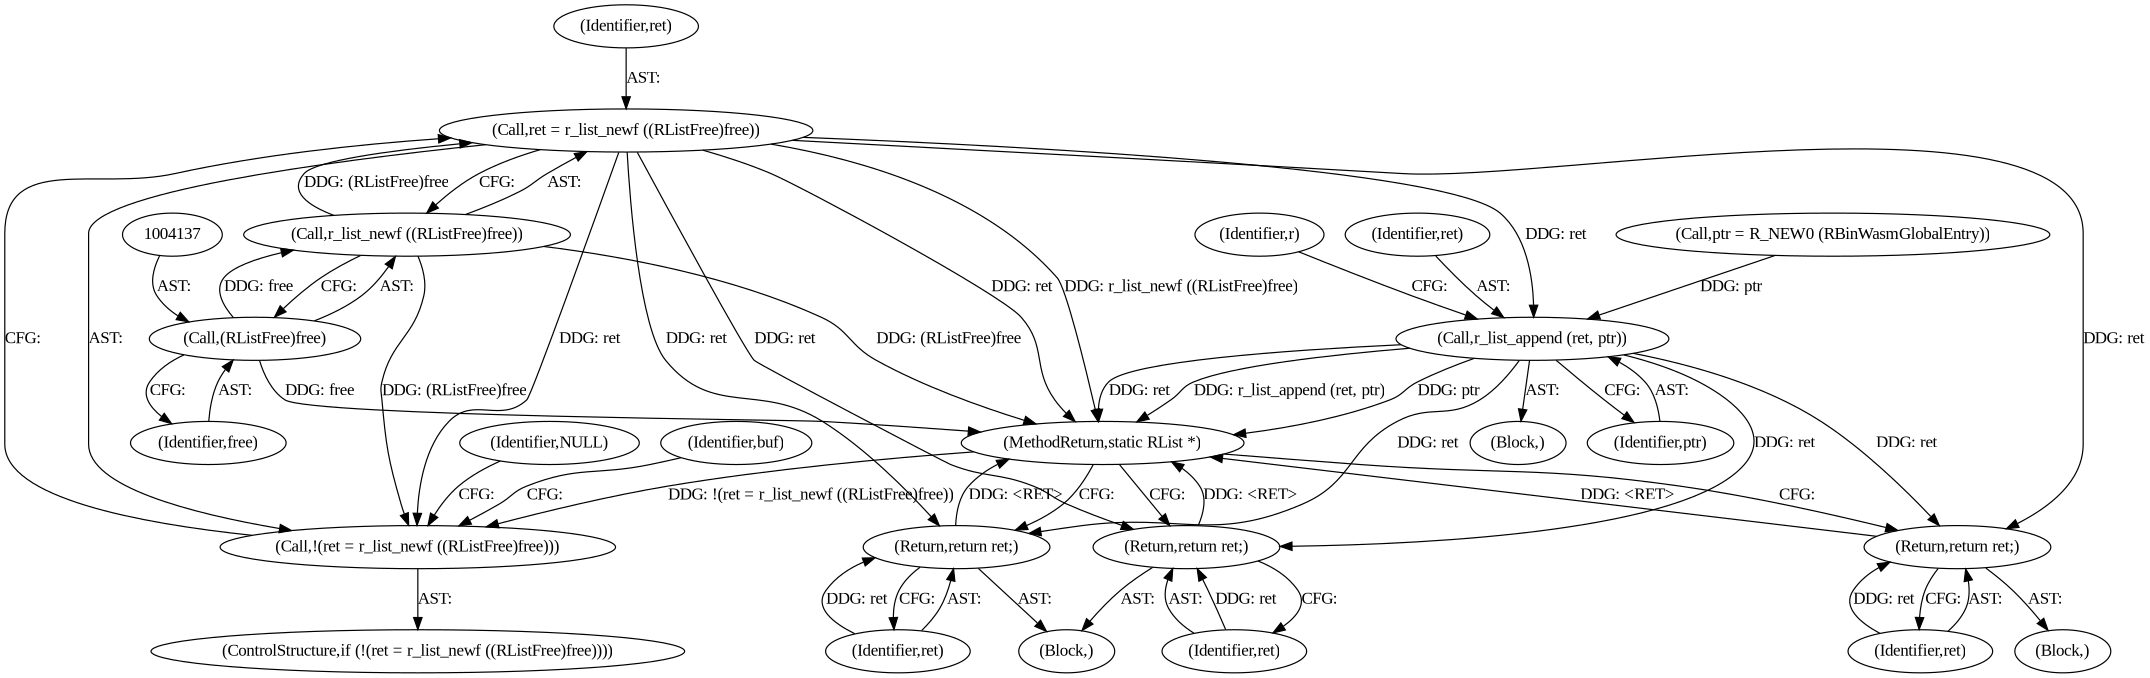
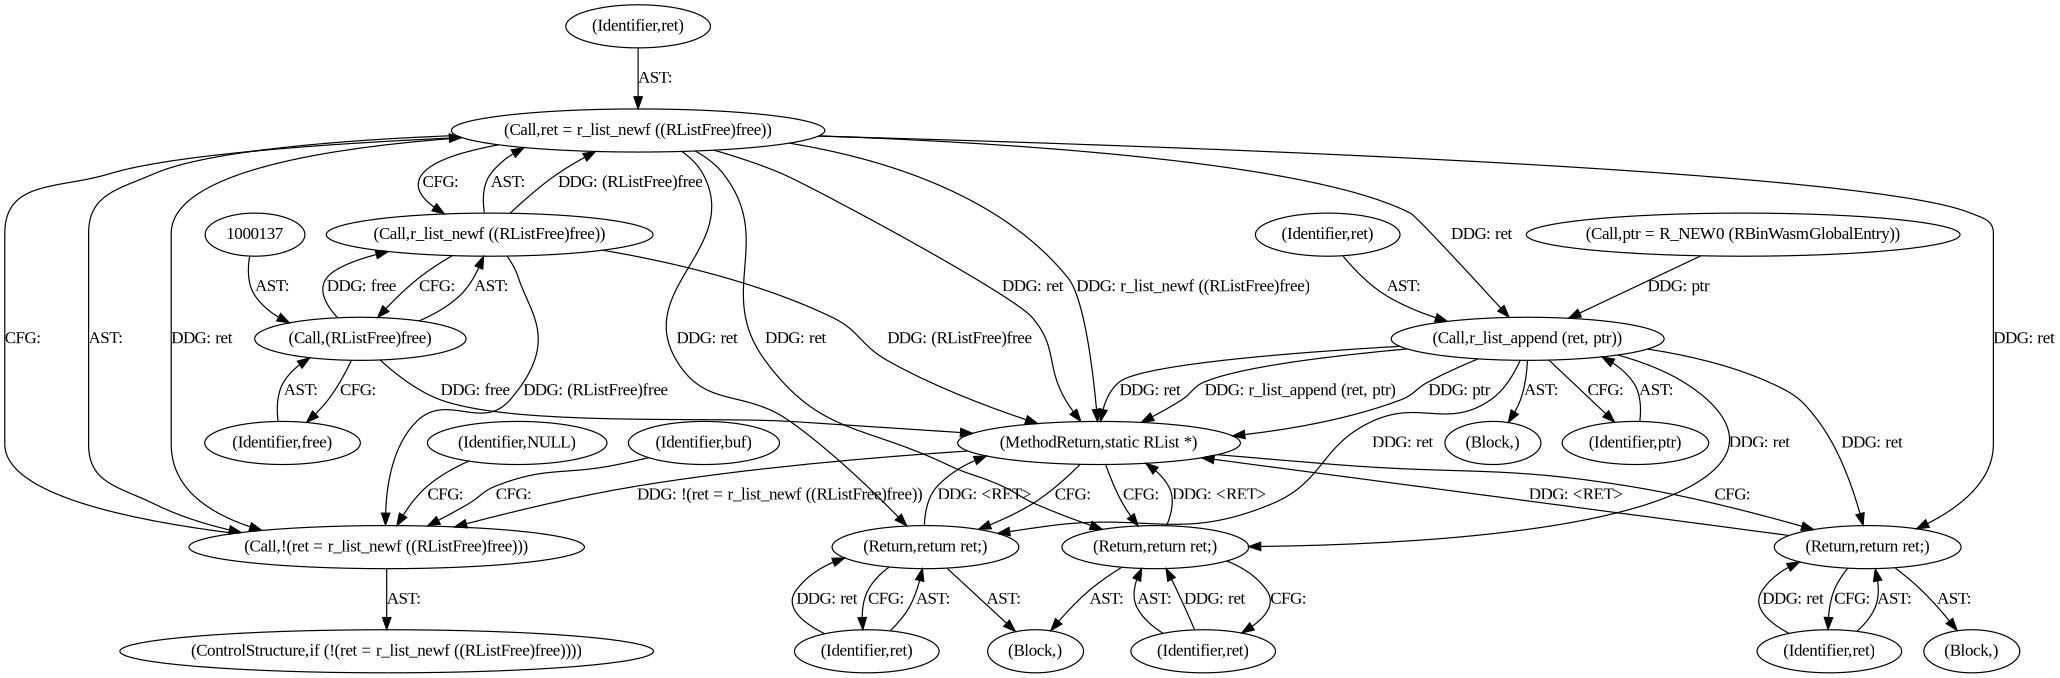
node "1004137": label "1004137" -> "1000137"
node "(Identifier,r)": removed
